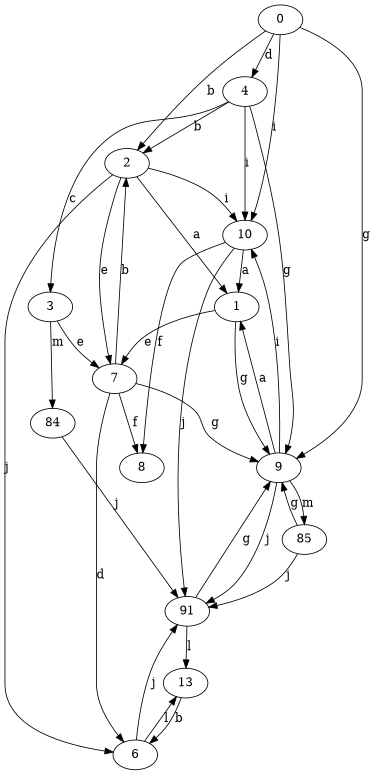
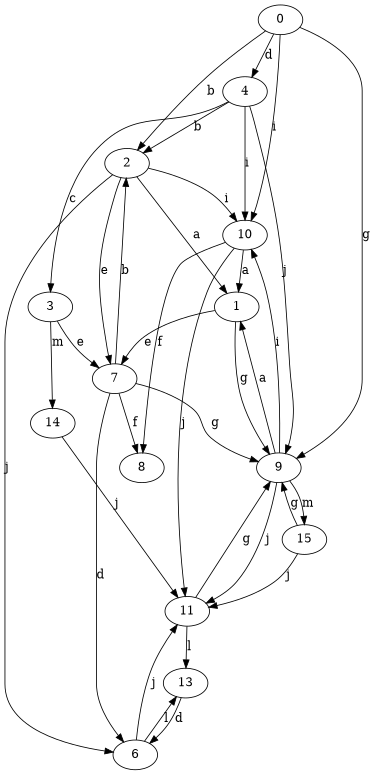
edge "4" -> "9": label "g" -> "j"
node "84": label "84" -> "14"
node "85": label "85" -> "15"
node "91": label "91" -> "11"
edge "13" -> "6": label "b" -> "d"
